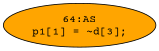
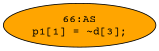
node "64:AS p1[1] = ~d[3];": label "64:AS p1[1] = ~d[3];" -> "66:AS p1[1] = ~d[3];"
